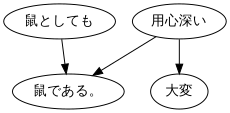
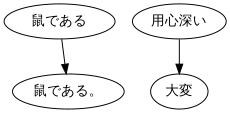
node "鼠としても": label "鼠としても" -> "鼠である"
edge "用心深い" -> "鼠である。": removed
